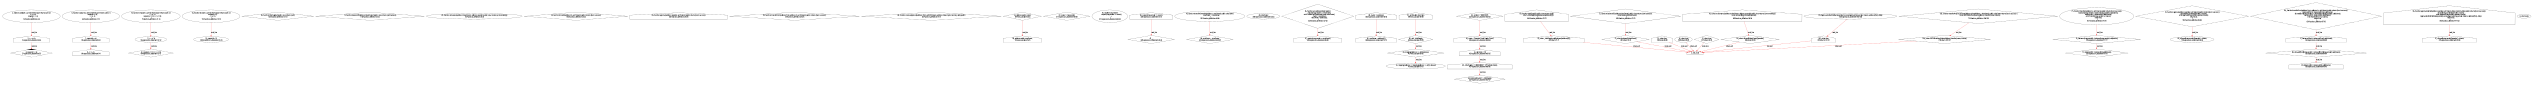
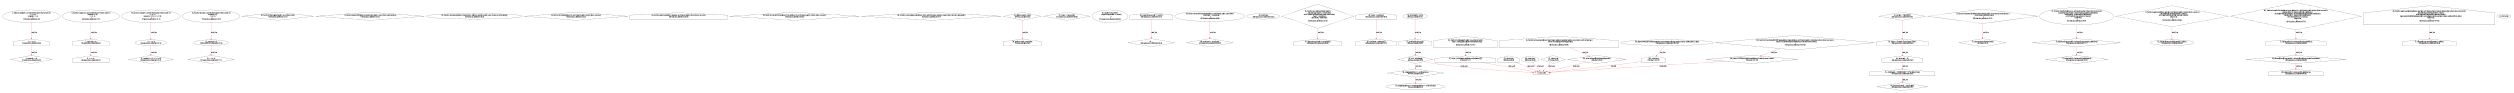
node "56_ string public  name; 393-new_variable-57-57": added
edge "73_ return balances[tokenOwner]; 497-return-74-74" -> "0_ exit_node": now "58_ uint _totalSupply; 403-new_variable-59-59" -> "0_ exit_node"
node "16_ c = a / b; 137-expression_statement-17-17": added
